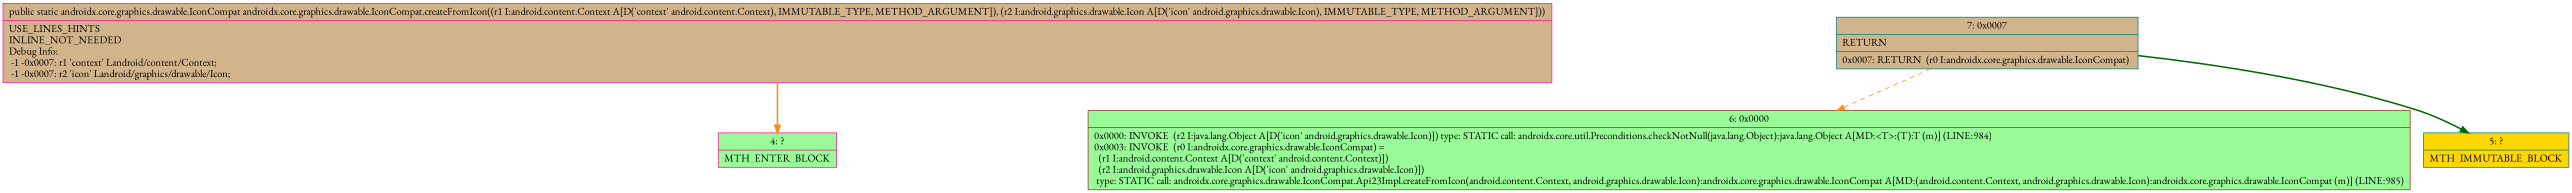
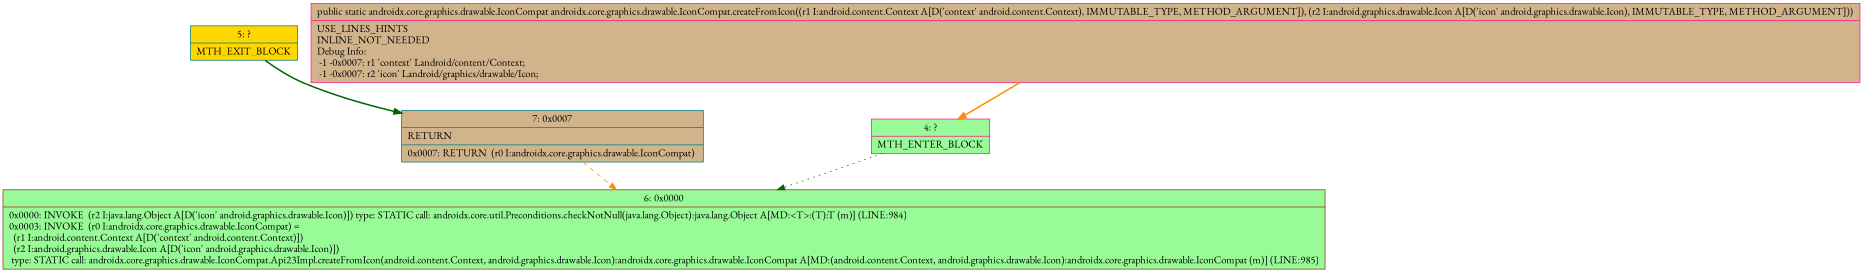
edge "7: 0x0007" -> "5: ?": reversed
node "5: ?": text "MTH_IMMUTABLE_BLOCK" -> "MTH_EXIT_BLOCK"
edge "4: ?" -> "6: 0x0000": added
